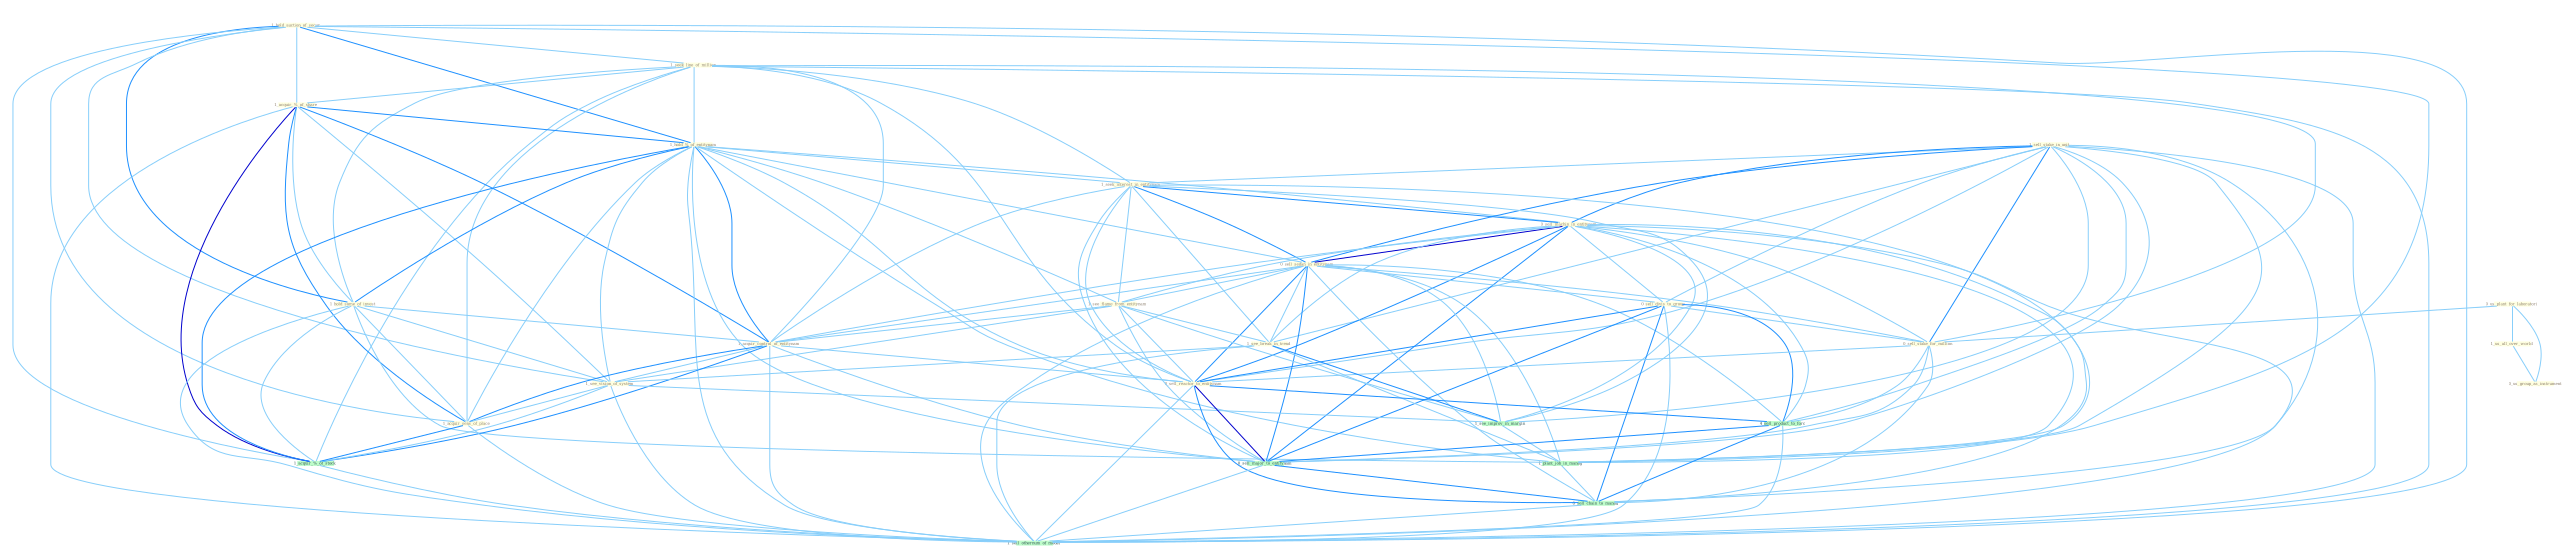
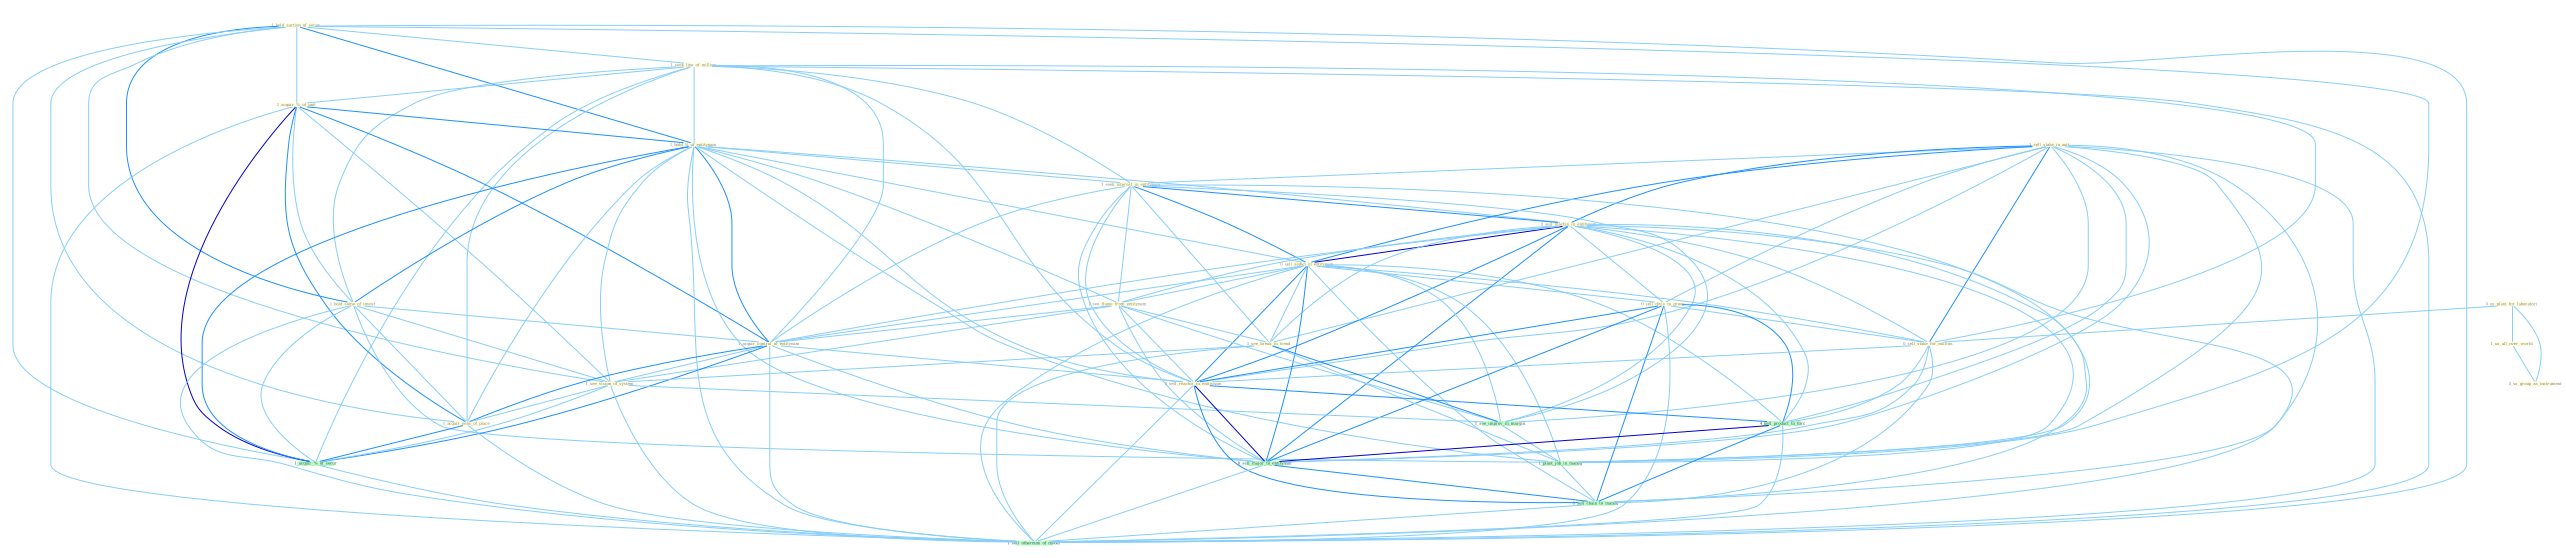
node "1_acquir_%_of_share": label "1_acquir_%_of_share" -> "1_acquir_%_of_unit"
edge "4_sell_product_to_forc" -- "0_sell_major_to_entitynam": color #1e90ff -> #0000cd
node "1_acquir_%_of_stock": label "1_acquir_%_of_stock" -> "1_acquir_%_of_secur"
